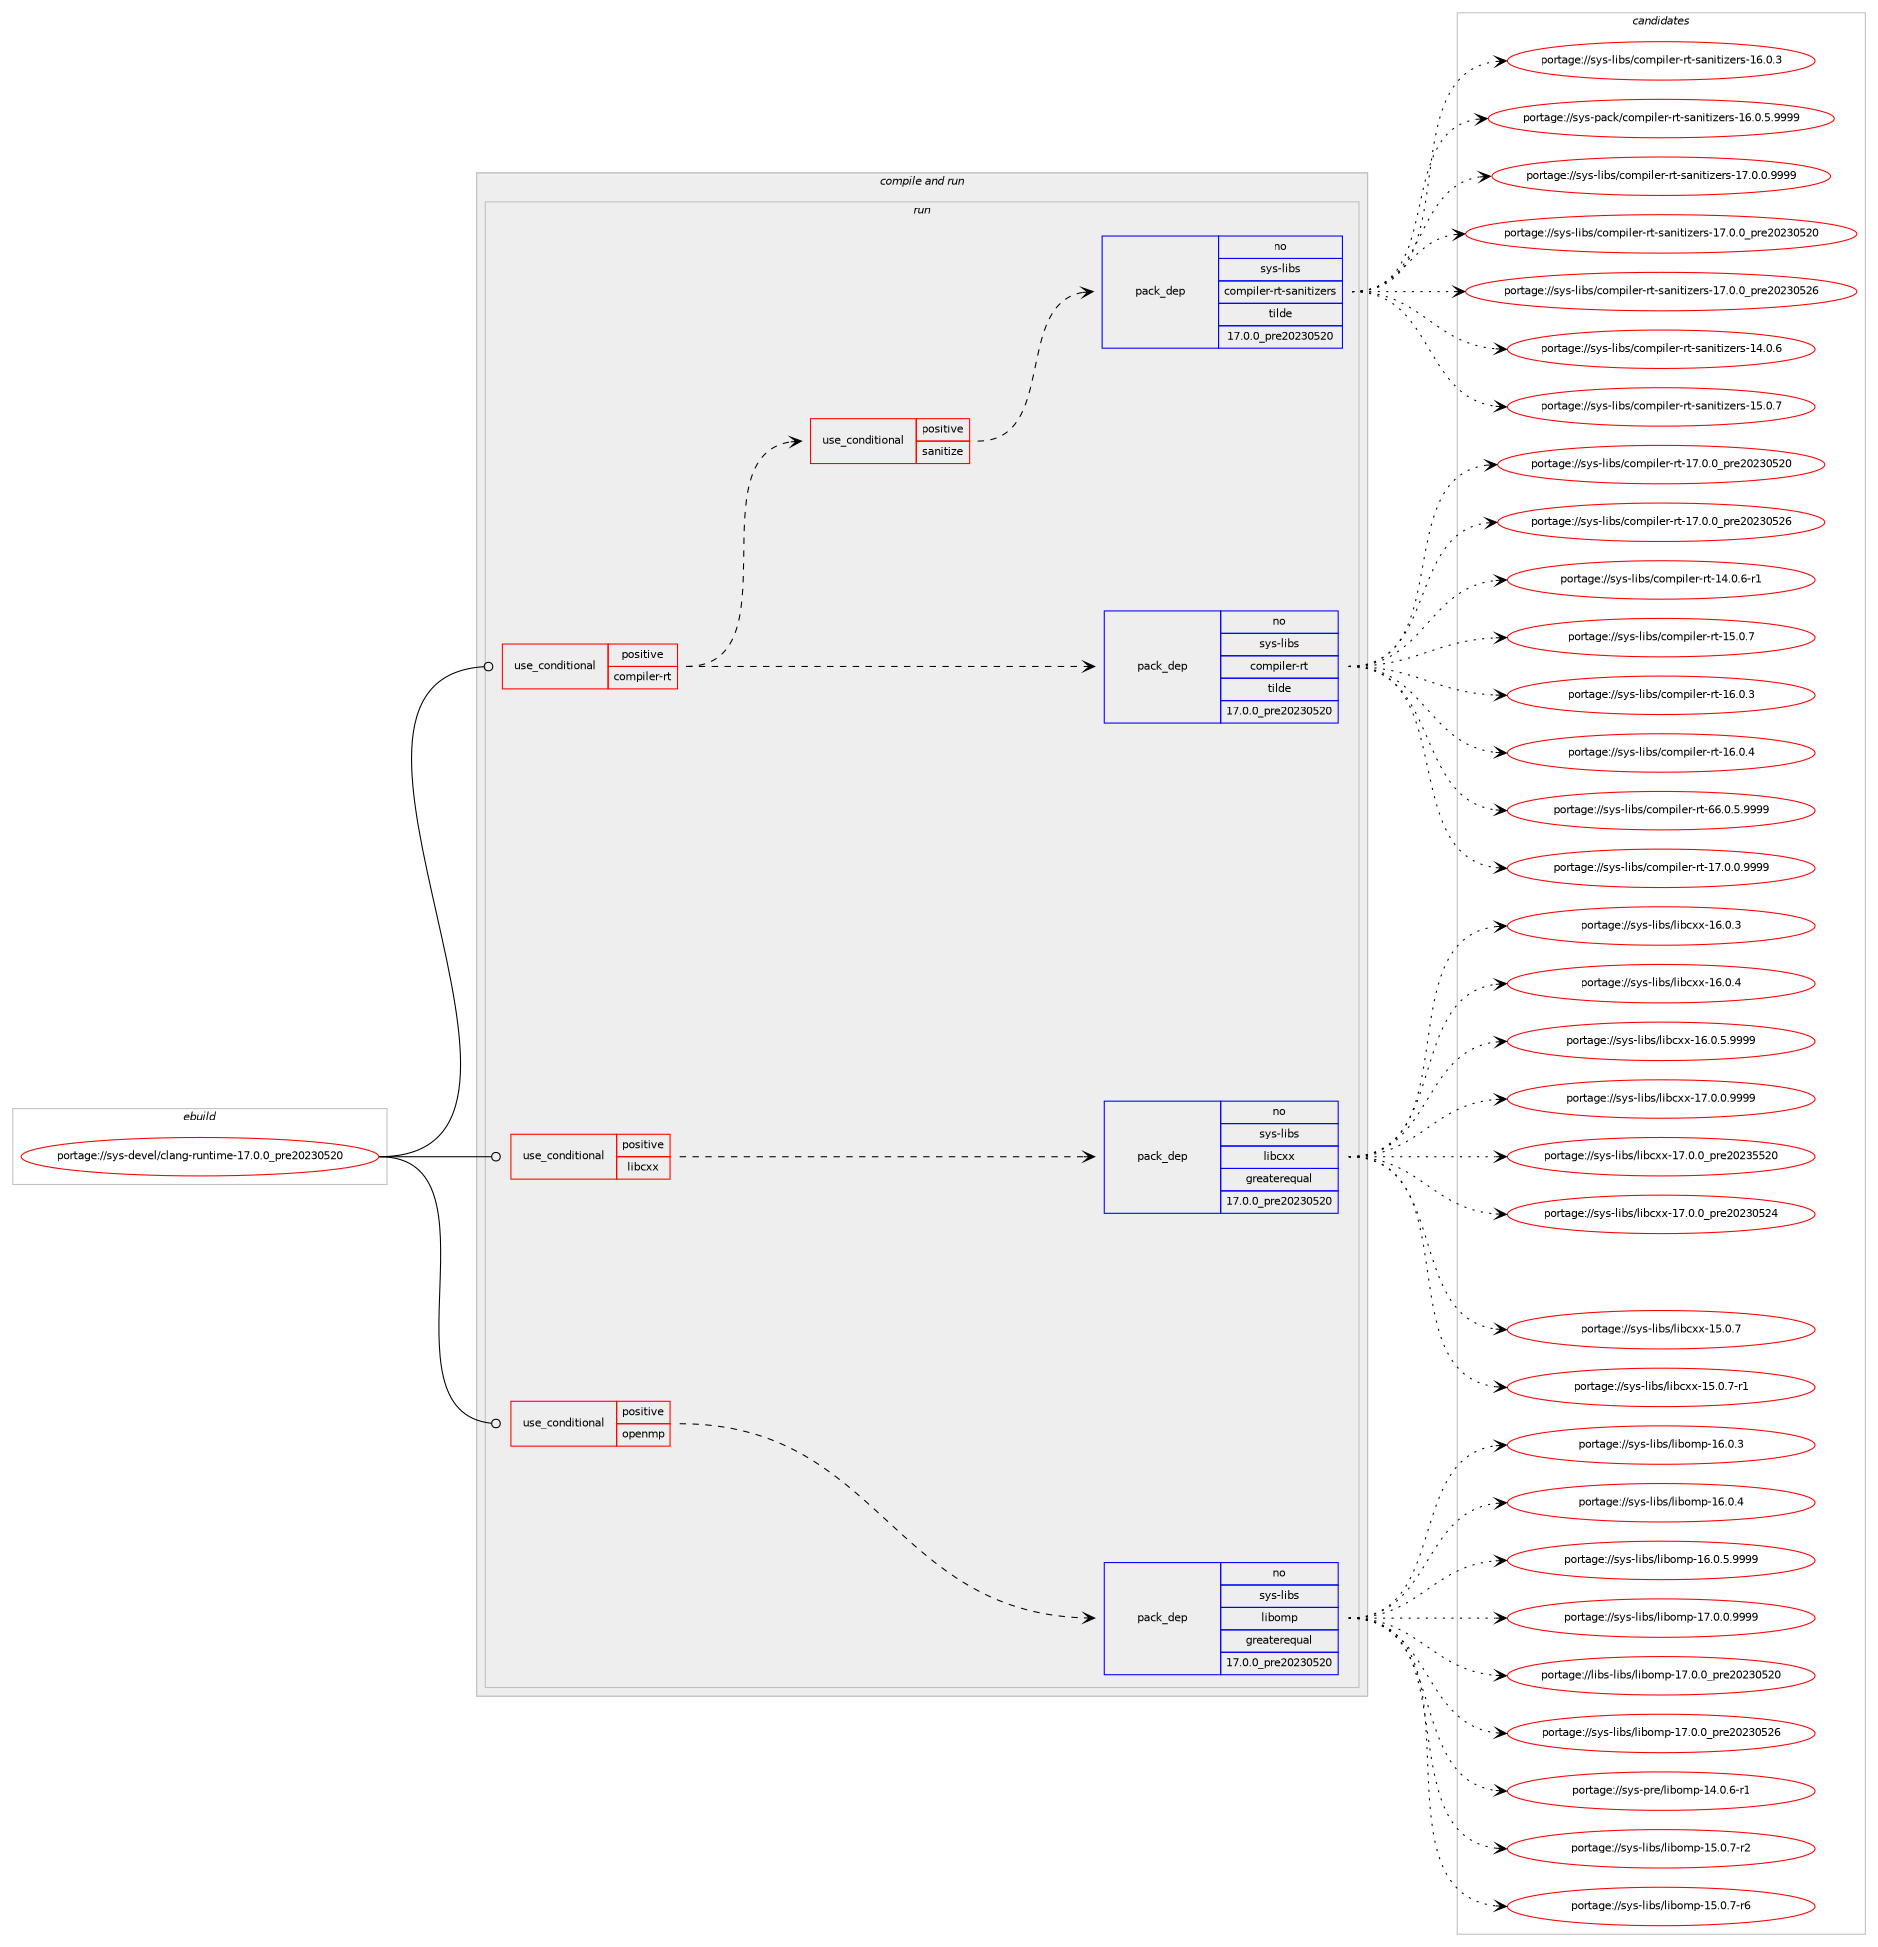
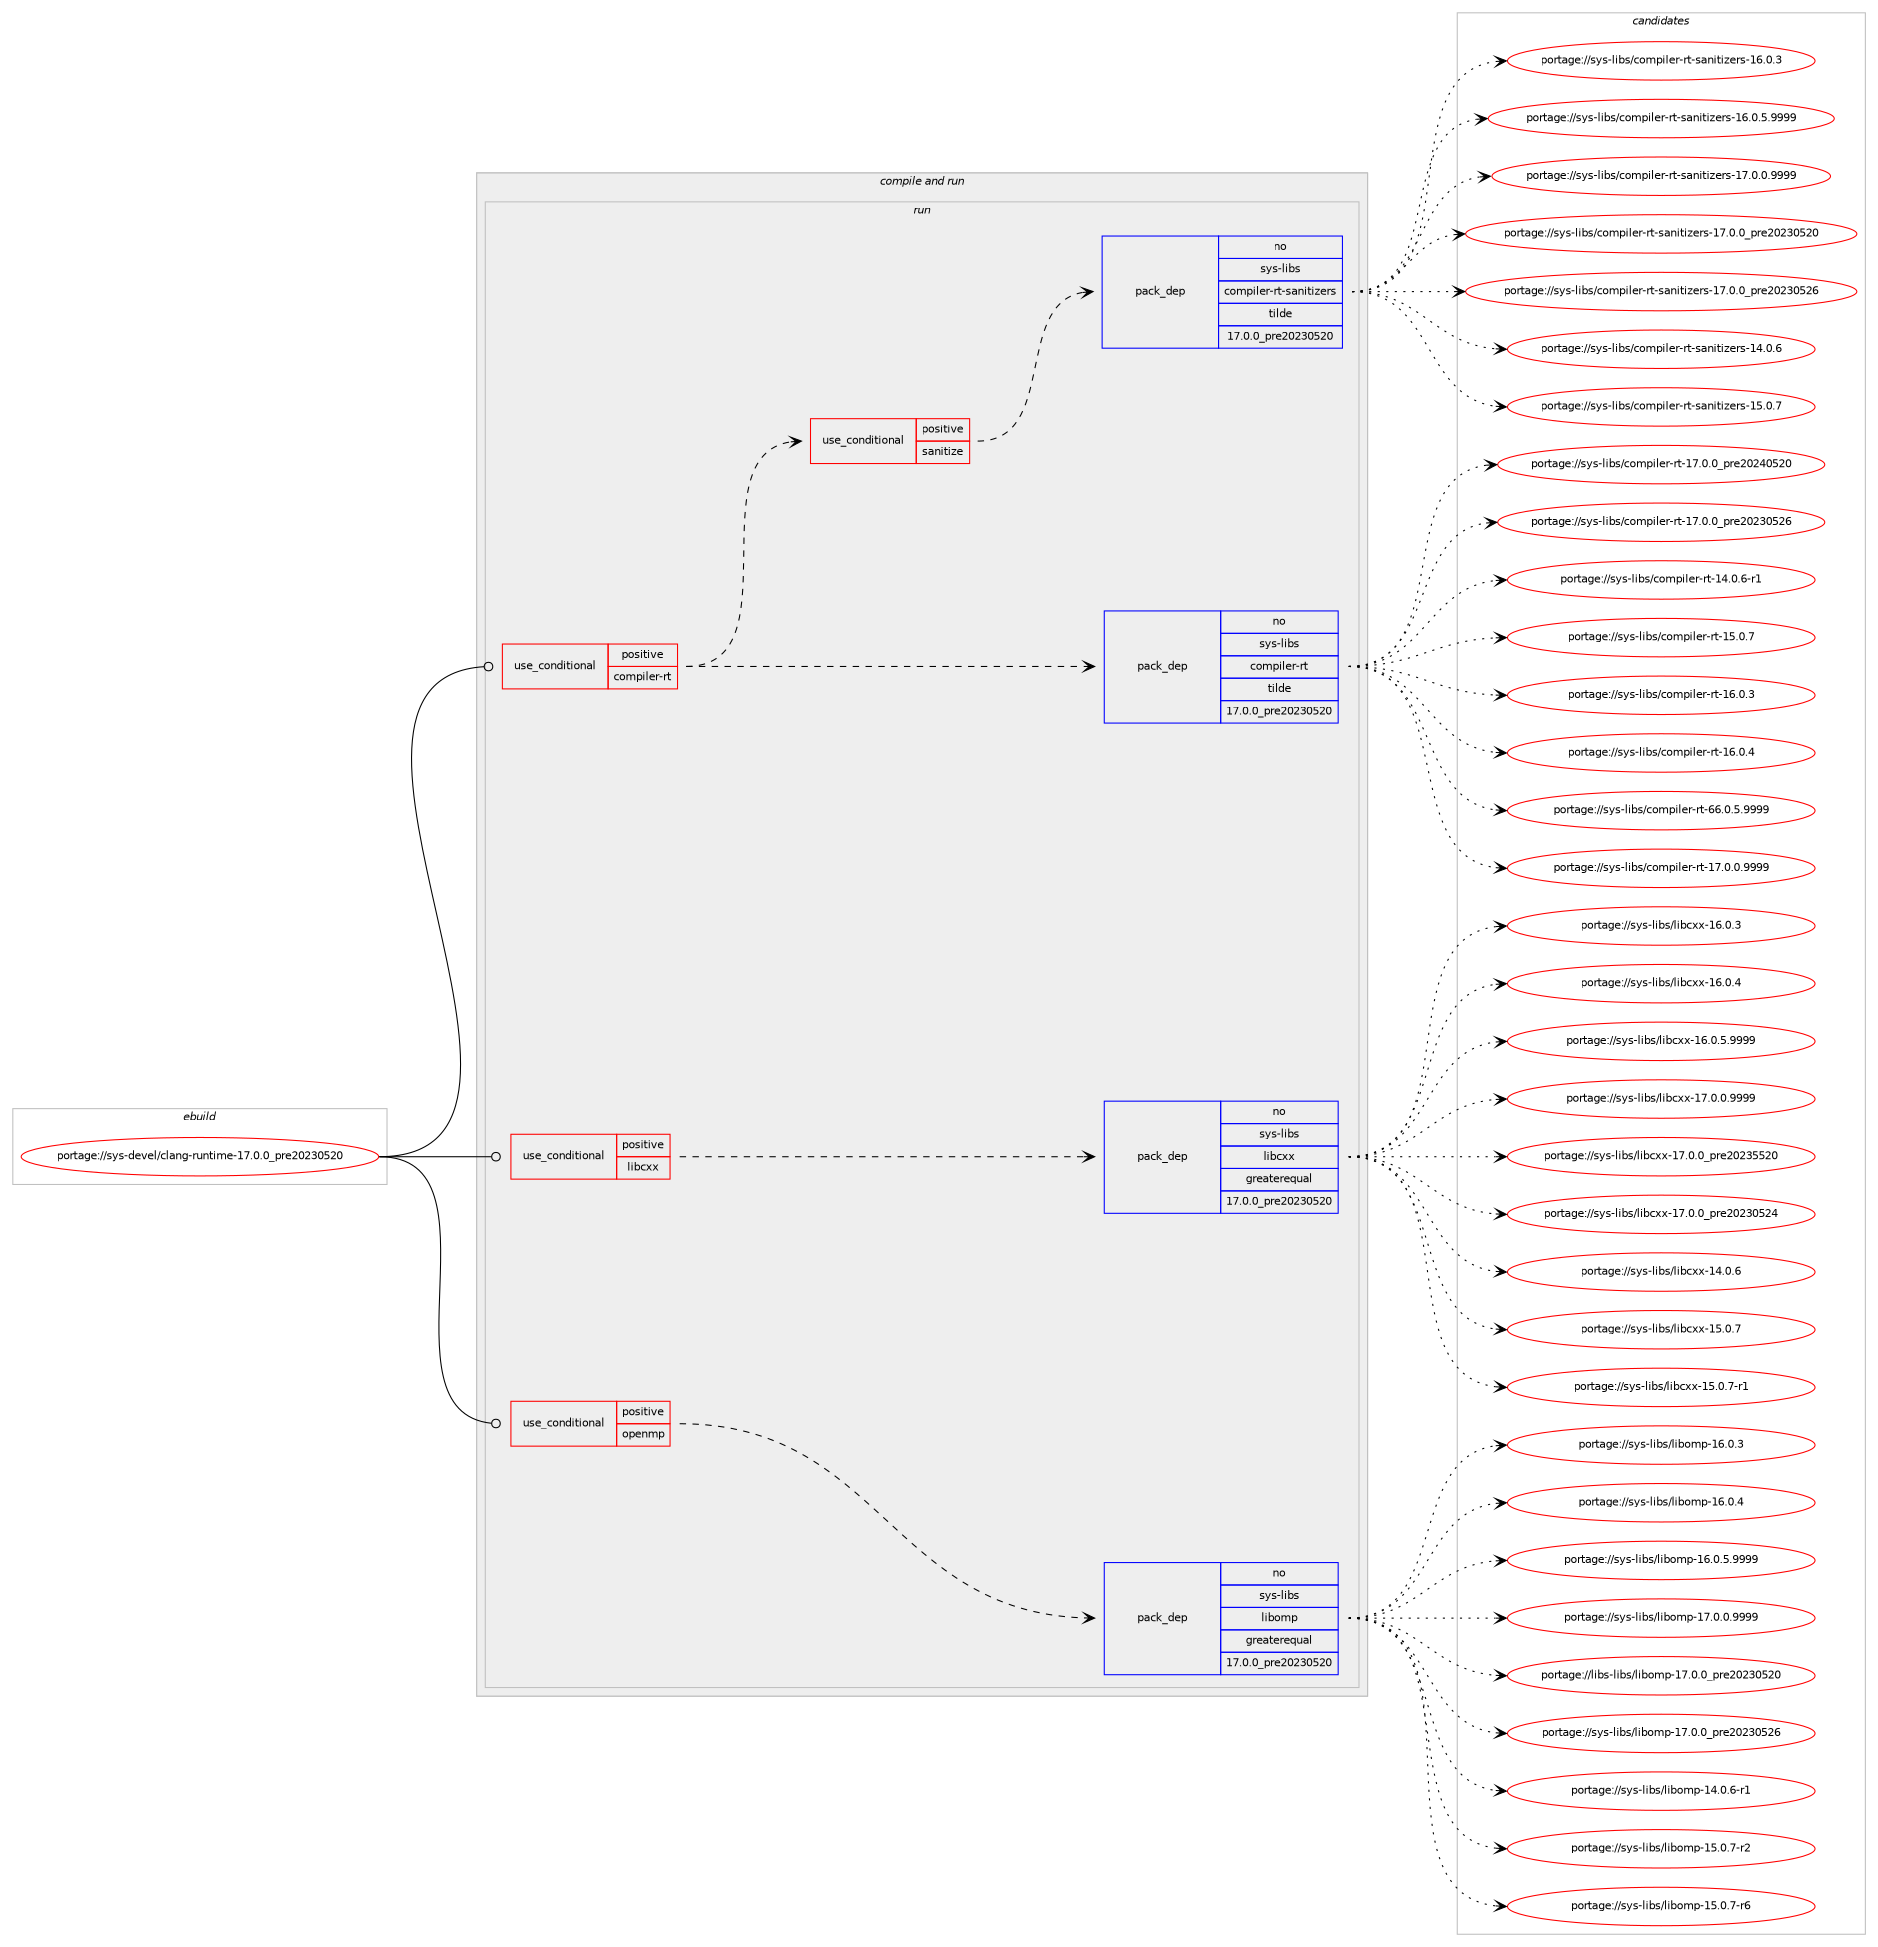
node "portage://sys-pack/compiler-rt-sanitizers-16.0.5.9999": label "portage://sys-pack/compiler-rt-sanitizers-16.0.5.9999" -> "portage://sys-libs/compiler-rt-sanitizers-16.0.5.9999"
node "portage://sys-libs/compiler-rt-17.0.0_pre20230520": label "portage://sys-libs/compiler-rt-17.0.0_pre20230520" -> "portage://sys-libs/compiler-rt-17.0.0_pre20240520"
node "portage://sys-libs/libcxx-14.0.6": added
node "portage://sys-pre/libomp-14.0.6-r1": label "portage://sys-pre/libomp-14.0.6-r1" -> "portage://sys-libs/libomp-14.0.6-r1"
